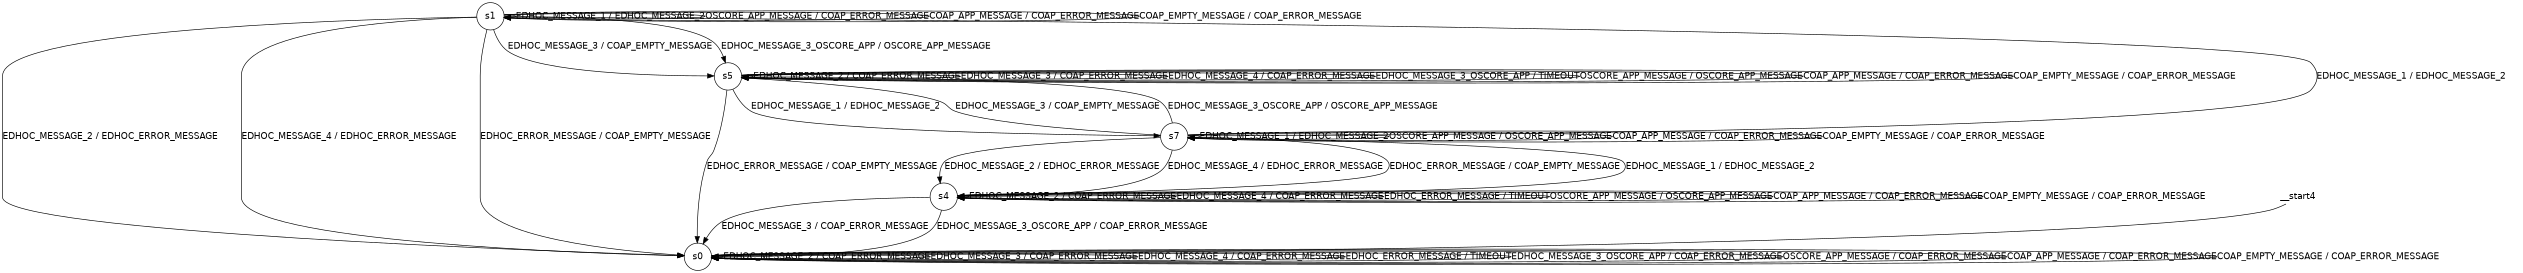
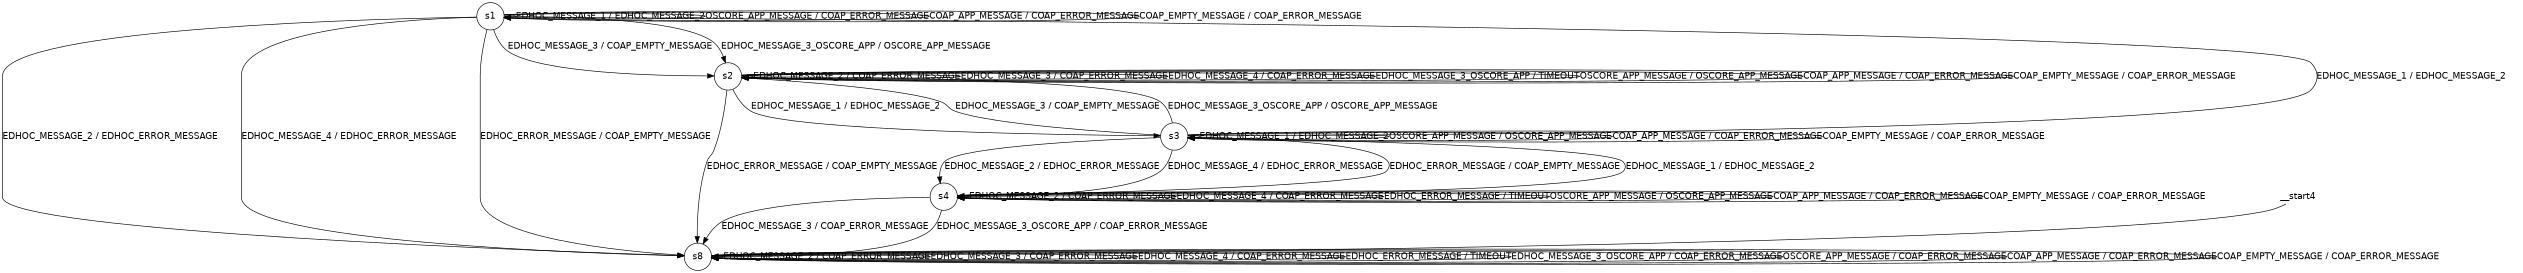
node "s5": label "s5" -> "s2"
node "s7": label "s7" -> "s3"
node "s0": label "s0" -> "s8"
